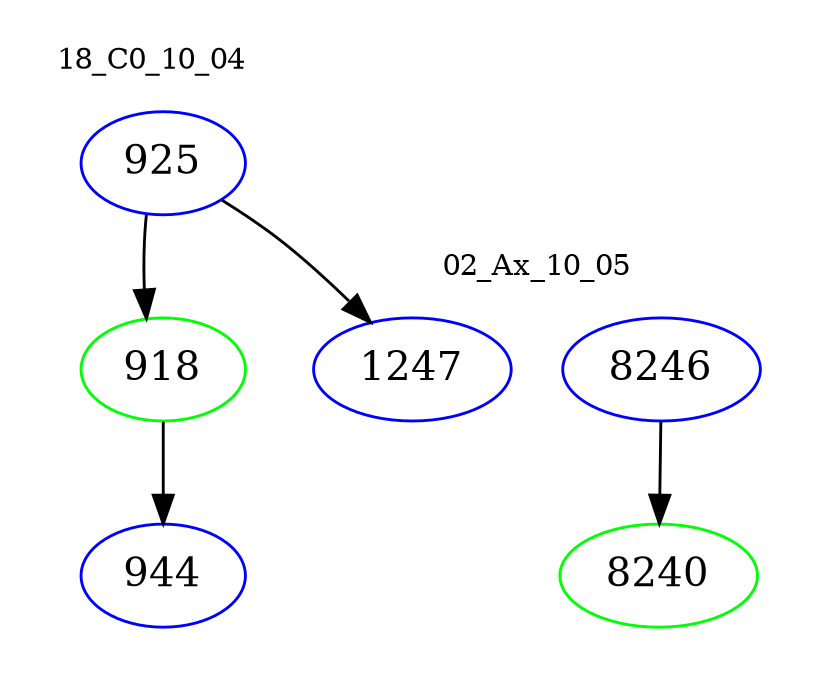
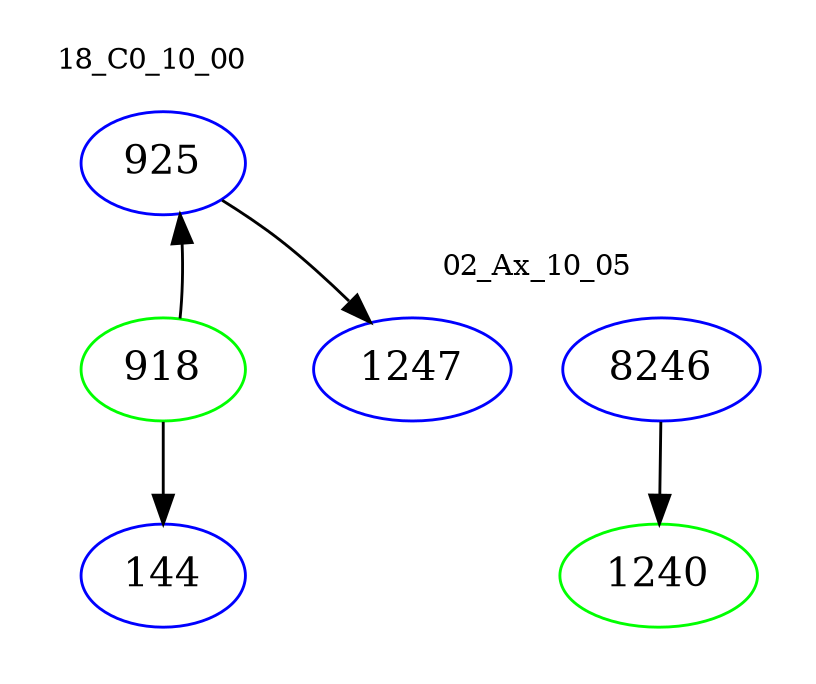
cluster "18_C0_10_04": label "18_C0_10_04" -> "18_C0_10_00"
edge "925" -> "918": reversed
node "944": label "944" -> "144"
node "8240": label "8240" -> "1240"
